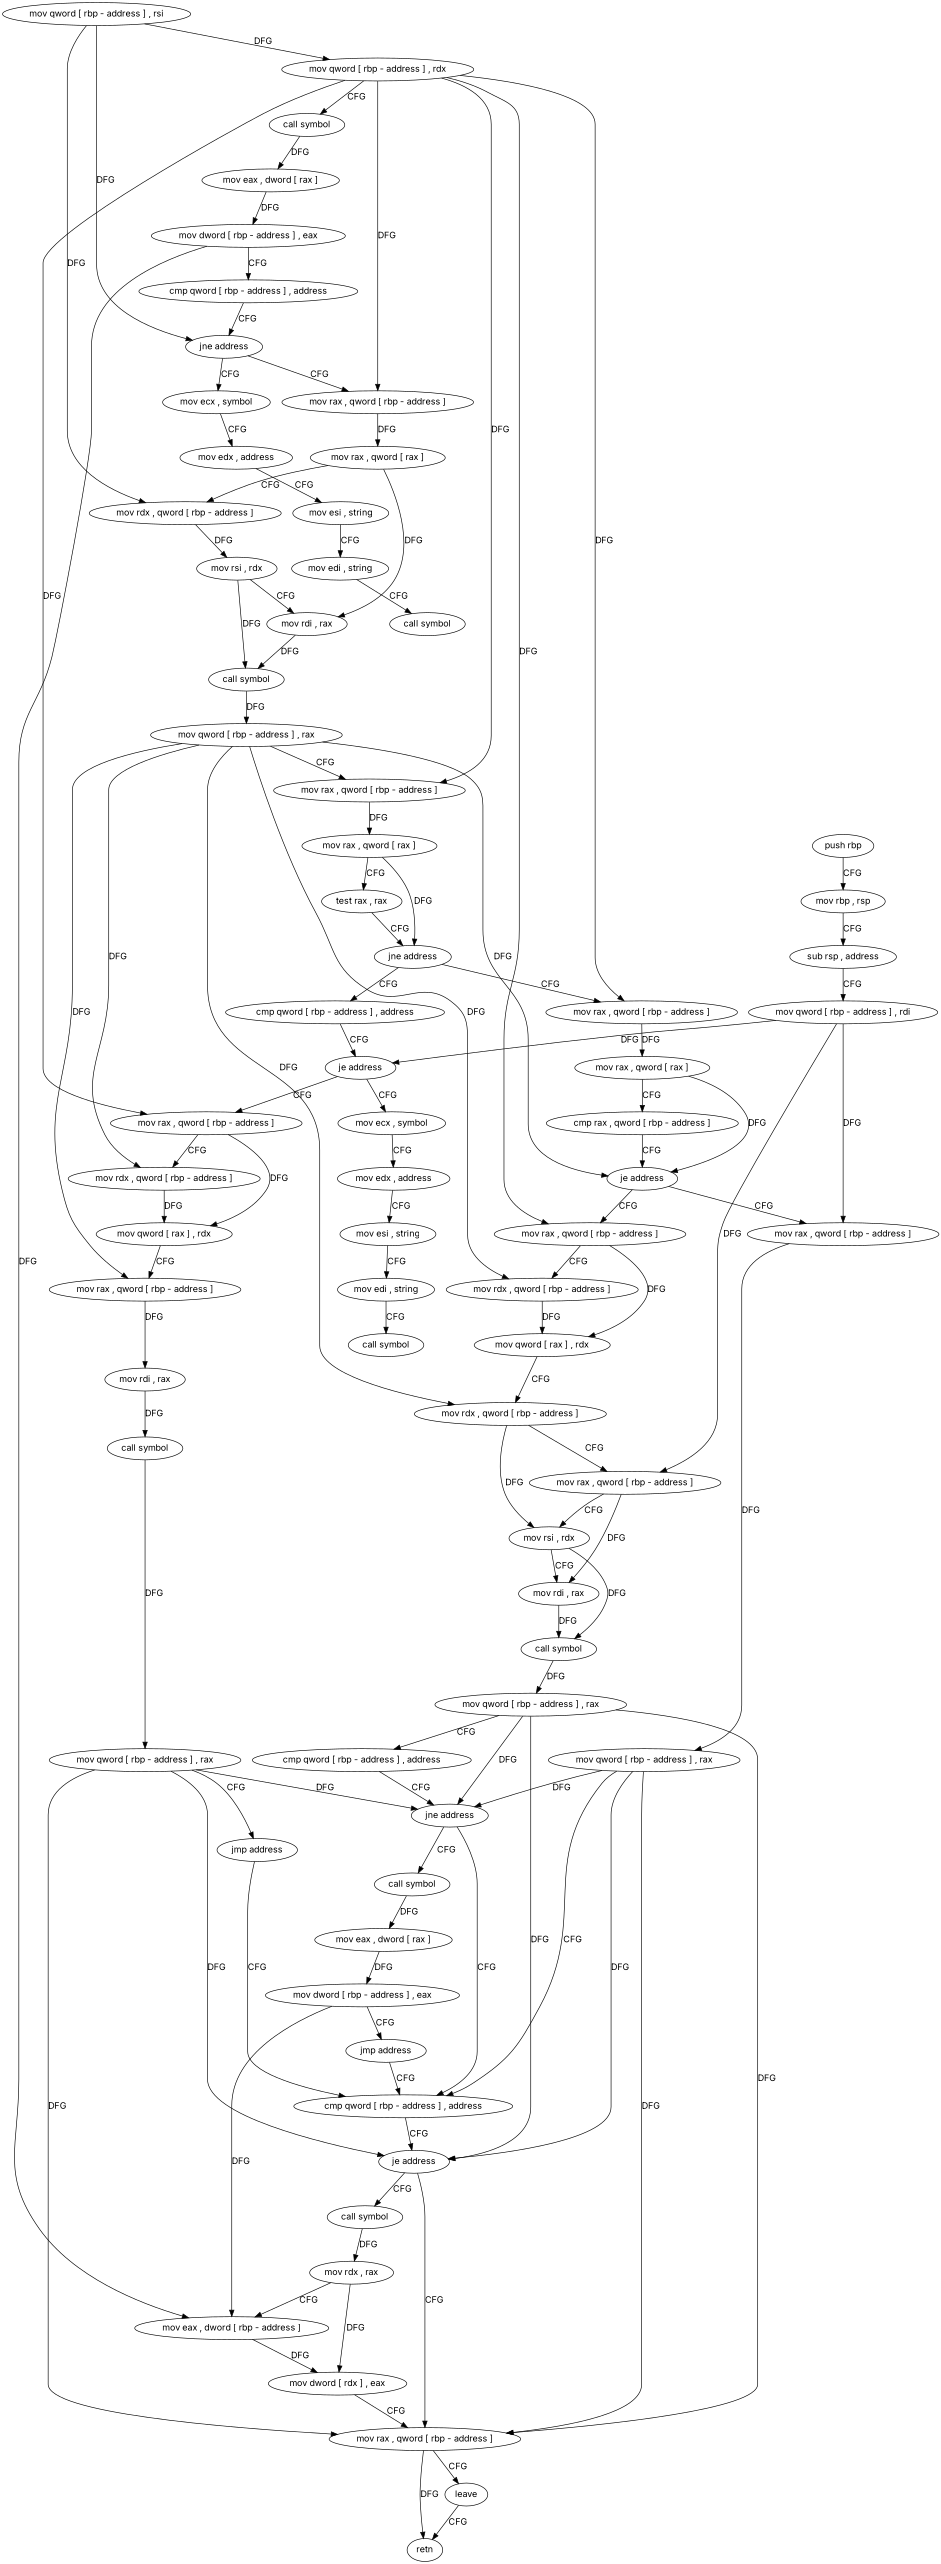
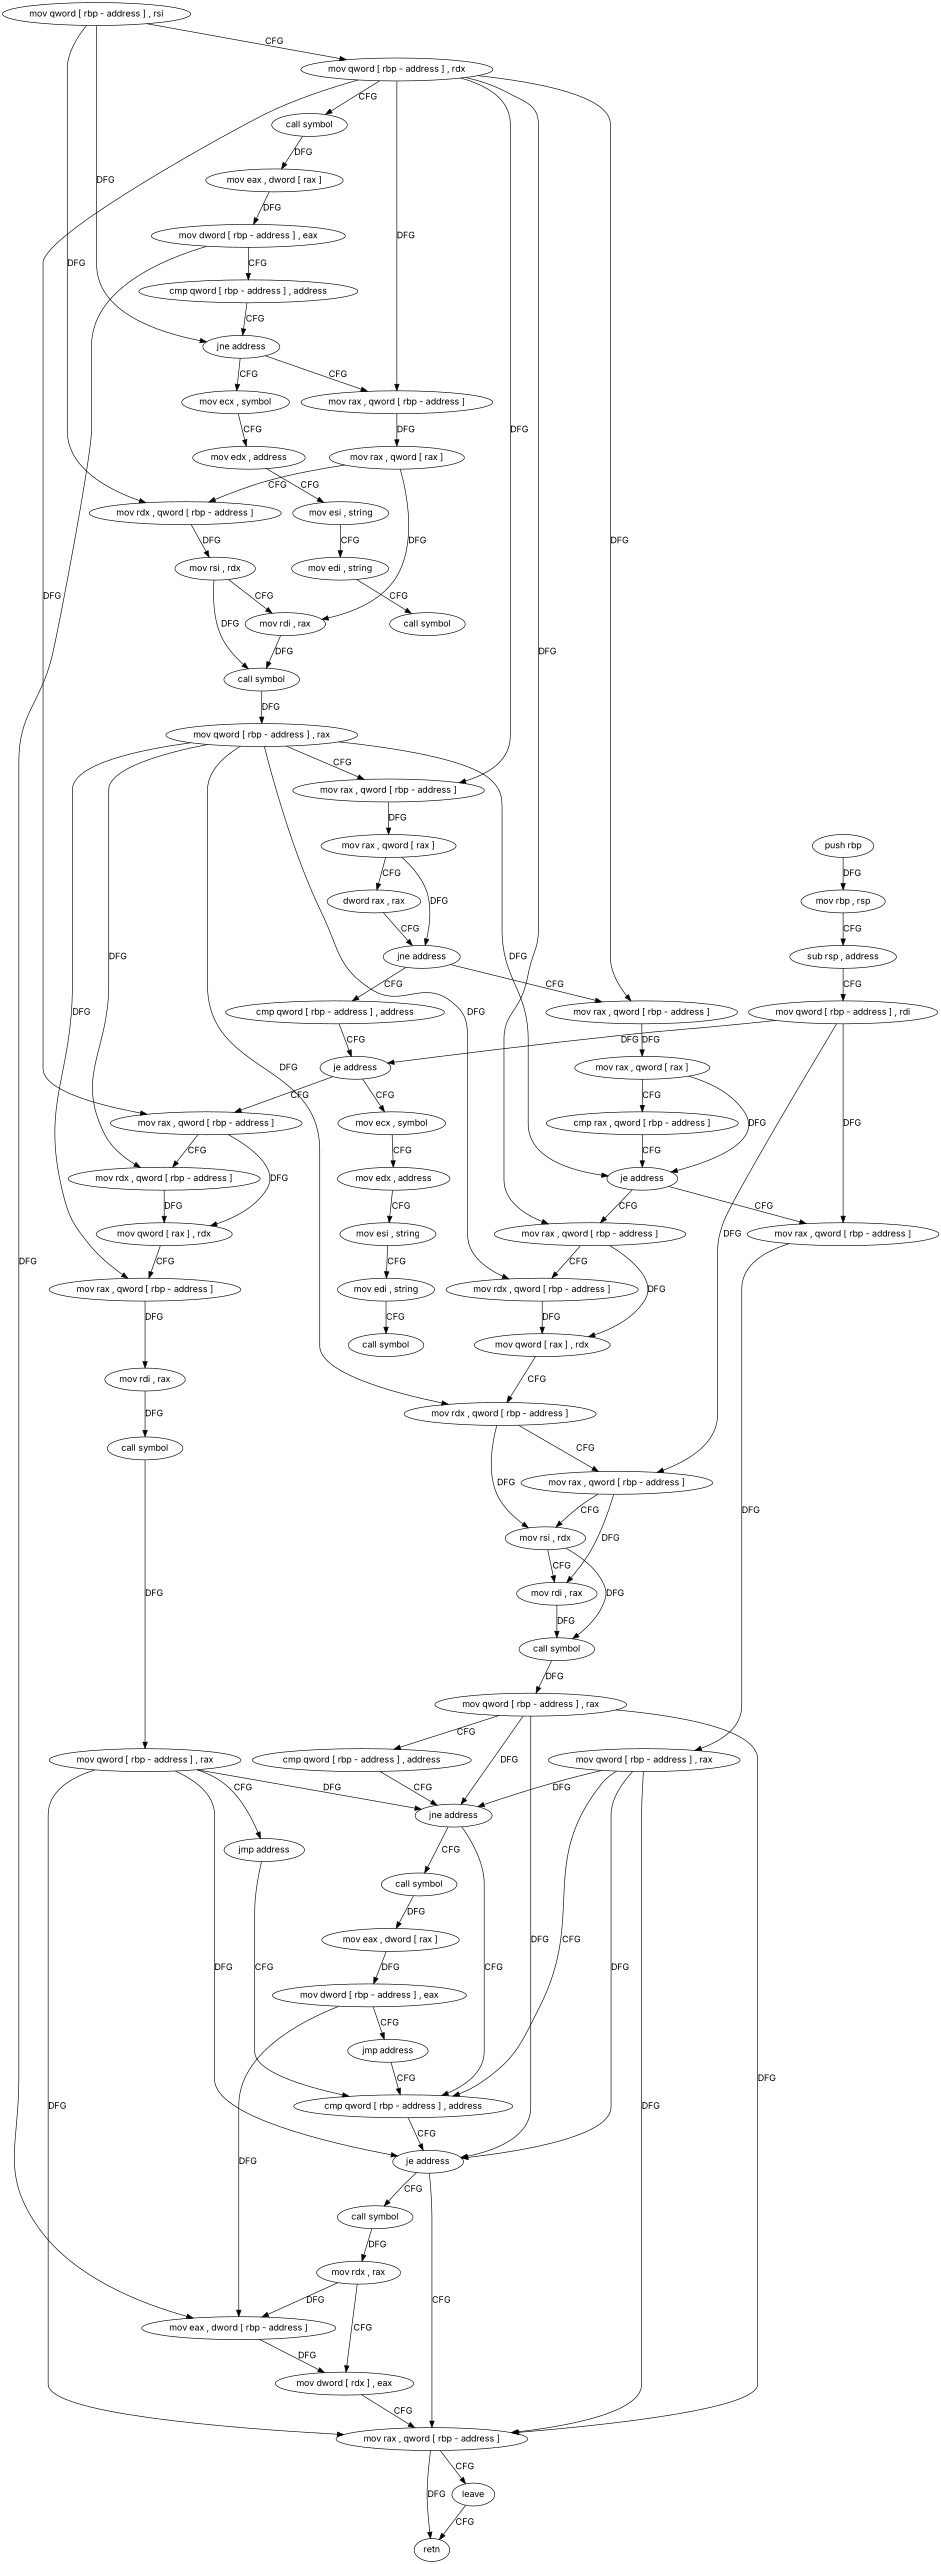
edge "mov qword [ rbp - address ] , rsi" -> "mov qword [ rbp - address ] , rdx": label "DFG" -> "CFG"
edge "push rbp" -> "mov rbp , rsp": label "CFG" -> "DFG"
node "test rax , rax": label "test rax , rax" -> "dword rax , rax"
edge "mov rdx , rax" -> "mov eax , dword [ rbp - address ]": label "CFG" -> "DFG"
edge "mov rdx , rax" -> "mov dword [ rdx ] , eax": label "DFG" -> "CFG"
